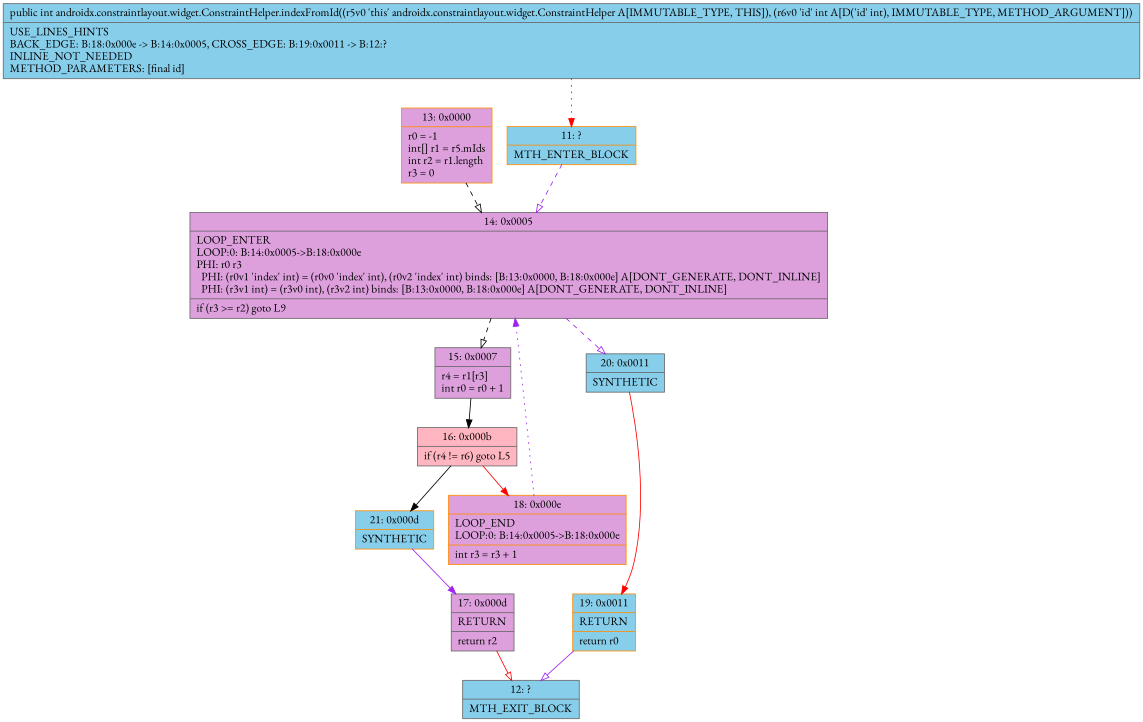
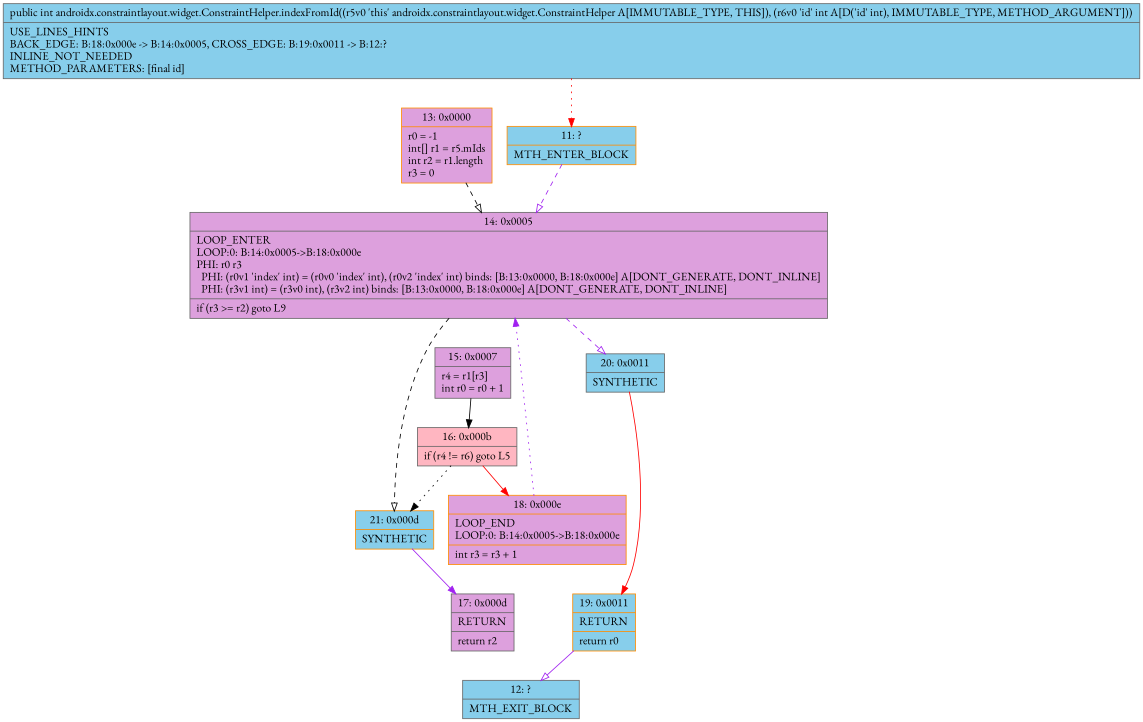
edge "14: 0x0005" -> "15: 0x0007": now "14: 0x0005" -> "21: 0x000d"
edge "16: 0x000b" -> "21: 0x000d": style solid -> dotted
edge "17: 0x000d" -> "12: ?": removed
